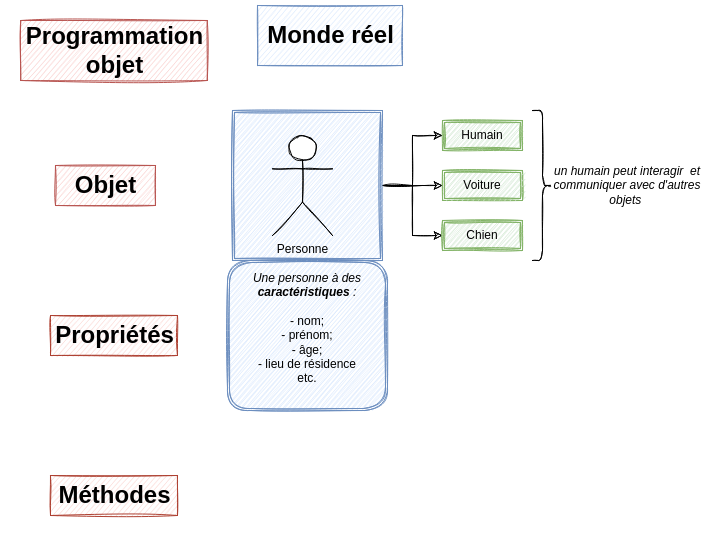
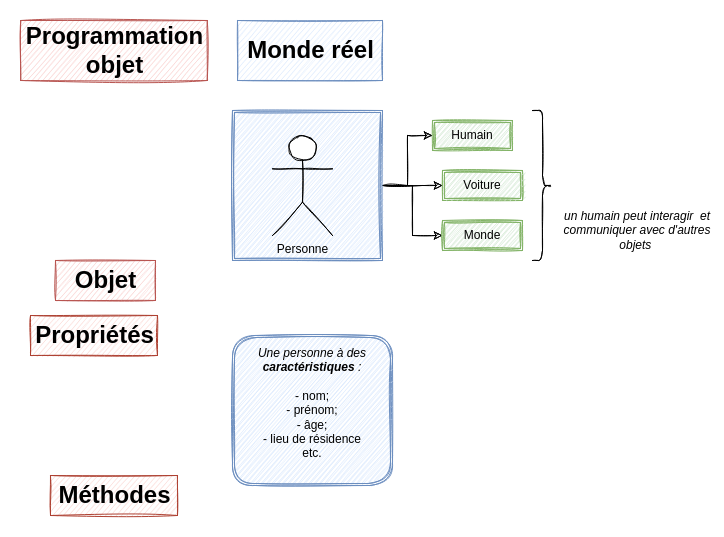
node "Monde réel": moved (330, 36) -> (310, 51)
node "Humain": moved (483, 136) -> (473, 136)
node "Objet": moved (106, 186) -> (106, 281)
node "un humain peut interagir et communiquer avec d'autres objets": moved (628, 186) -> (638, 231)
node "Chien": label "Chien" -> "Monde"
node "Propriétés": moved (114, 336) -> (94, 336)
node "Une personne à des caractéristiques : - nom; - prénom; - âge; - lieu de résidence etc.": moved (308, 336) -> (313, 411)
